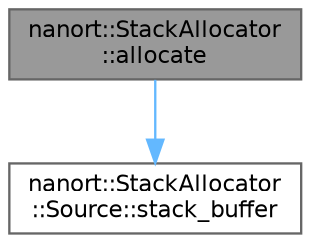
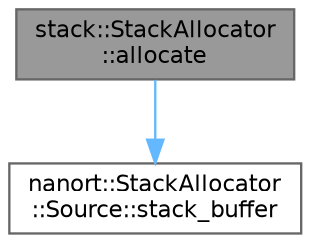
node "nanort::StackAllocator ::allocate": label "nanort::StackAllocator ::allocate" -> "stack::StackAllocator ::allocate"
